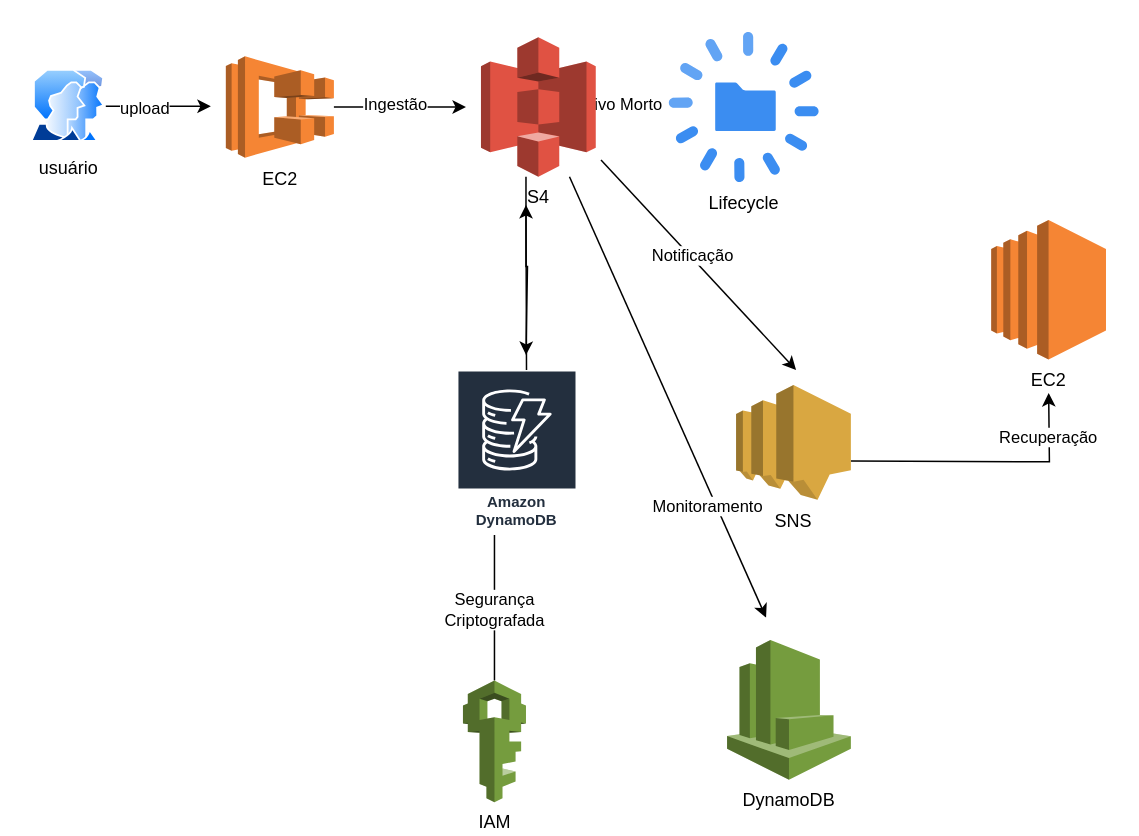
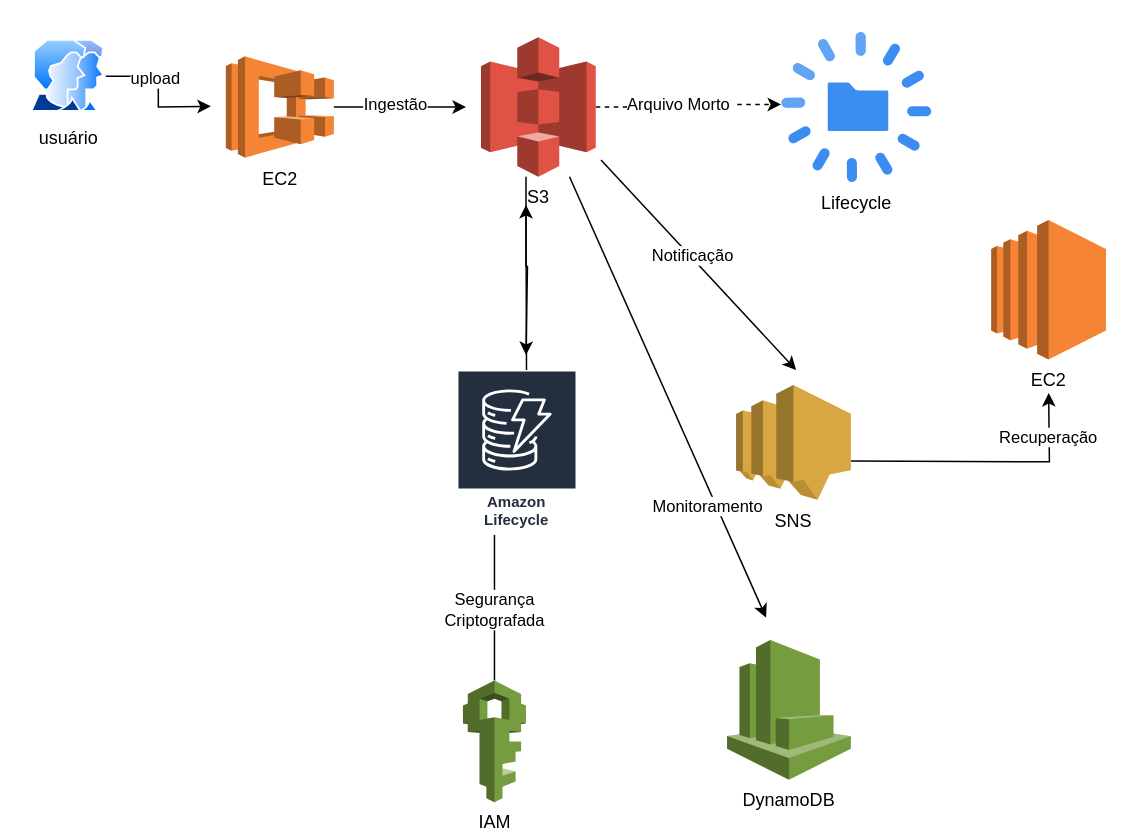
node "usuário": moved (68, 106) -> (68, 76)
node "Lifecycle": moved (743, 107) -> (856, 107)
node "S4": label "S4" -> "S3"
node "Amazon DynamoDB": label "Amazon DynamoDB" -> "Amazon Lifecycle"
